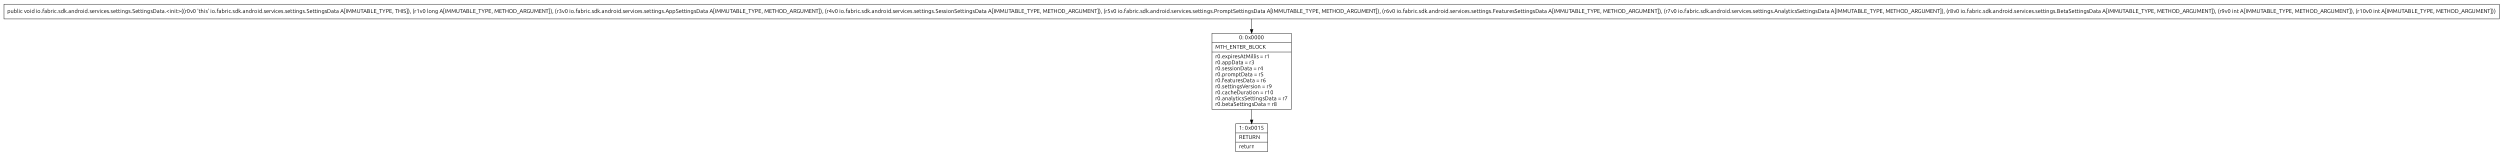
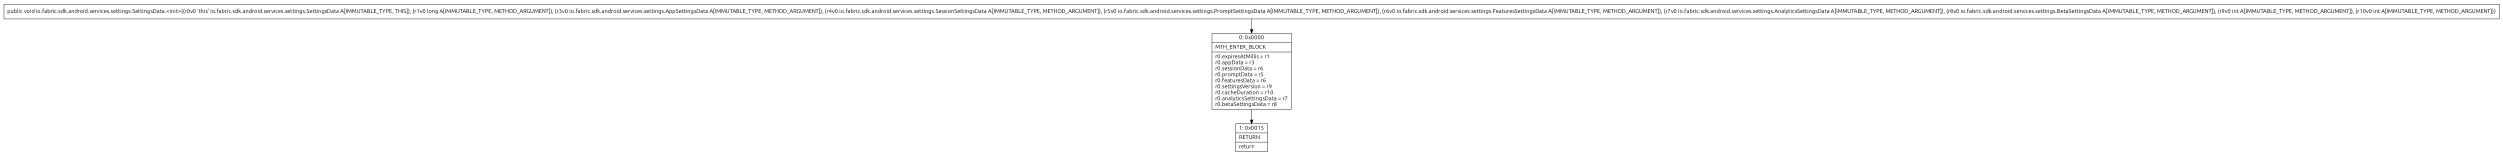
node "0: 0x0000": text "r0.sessionData = r4" -> "r0.sessionData = r6"
